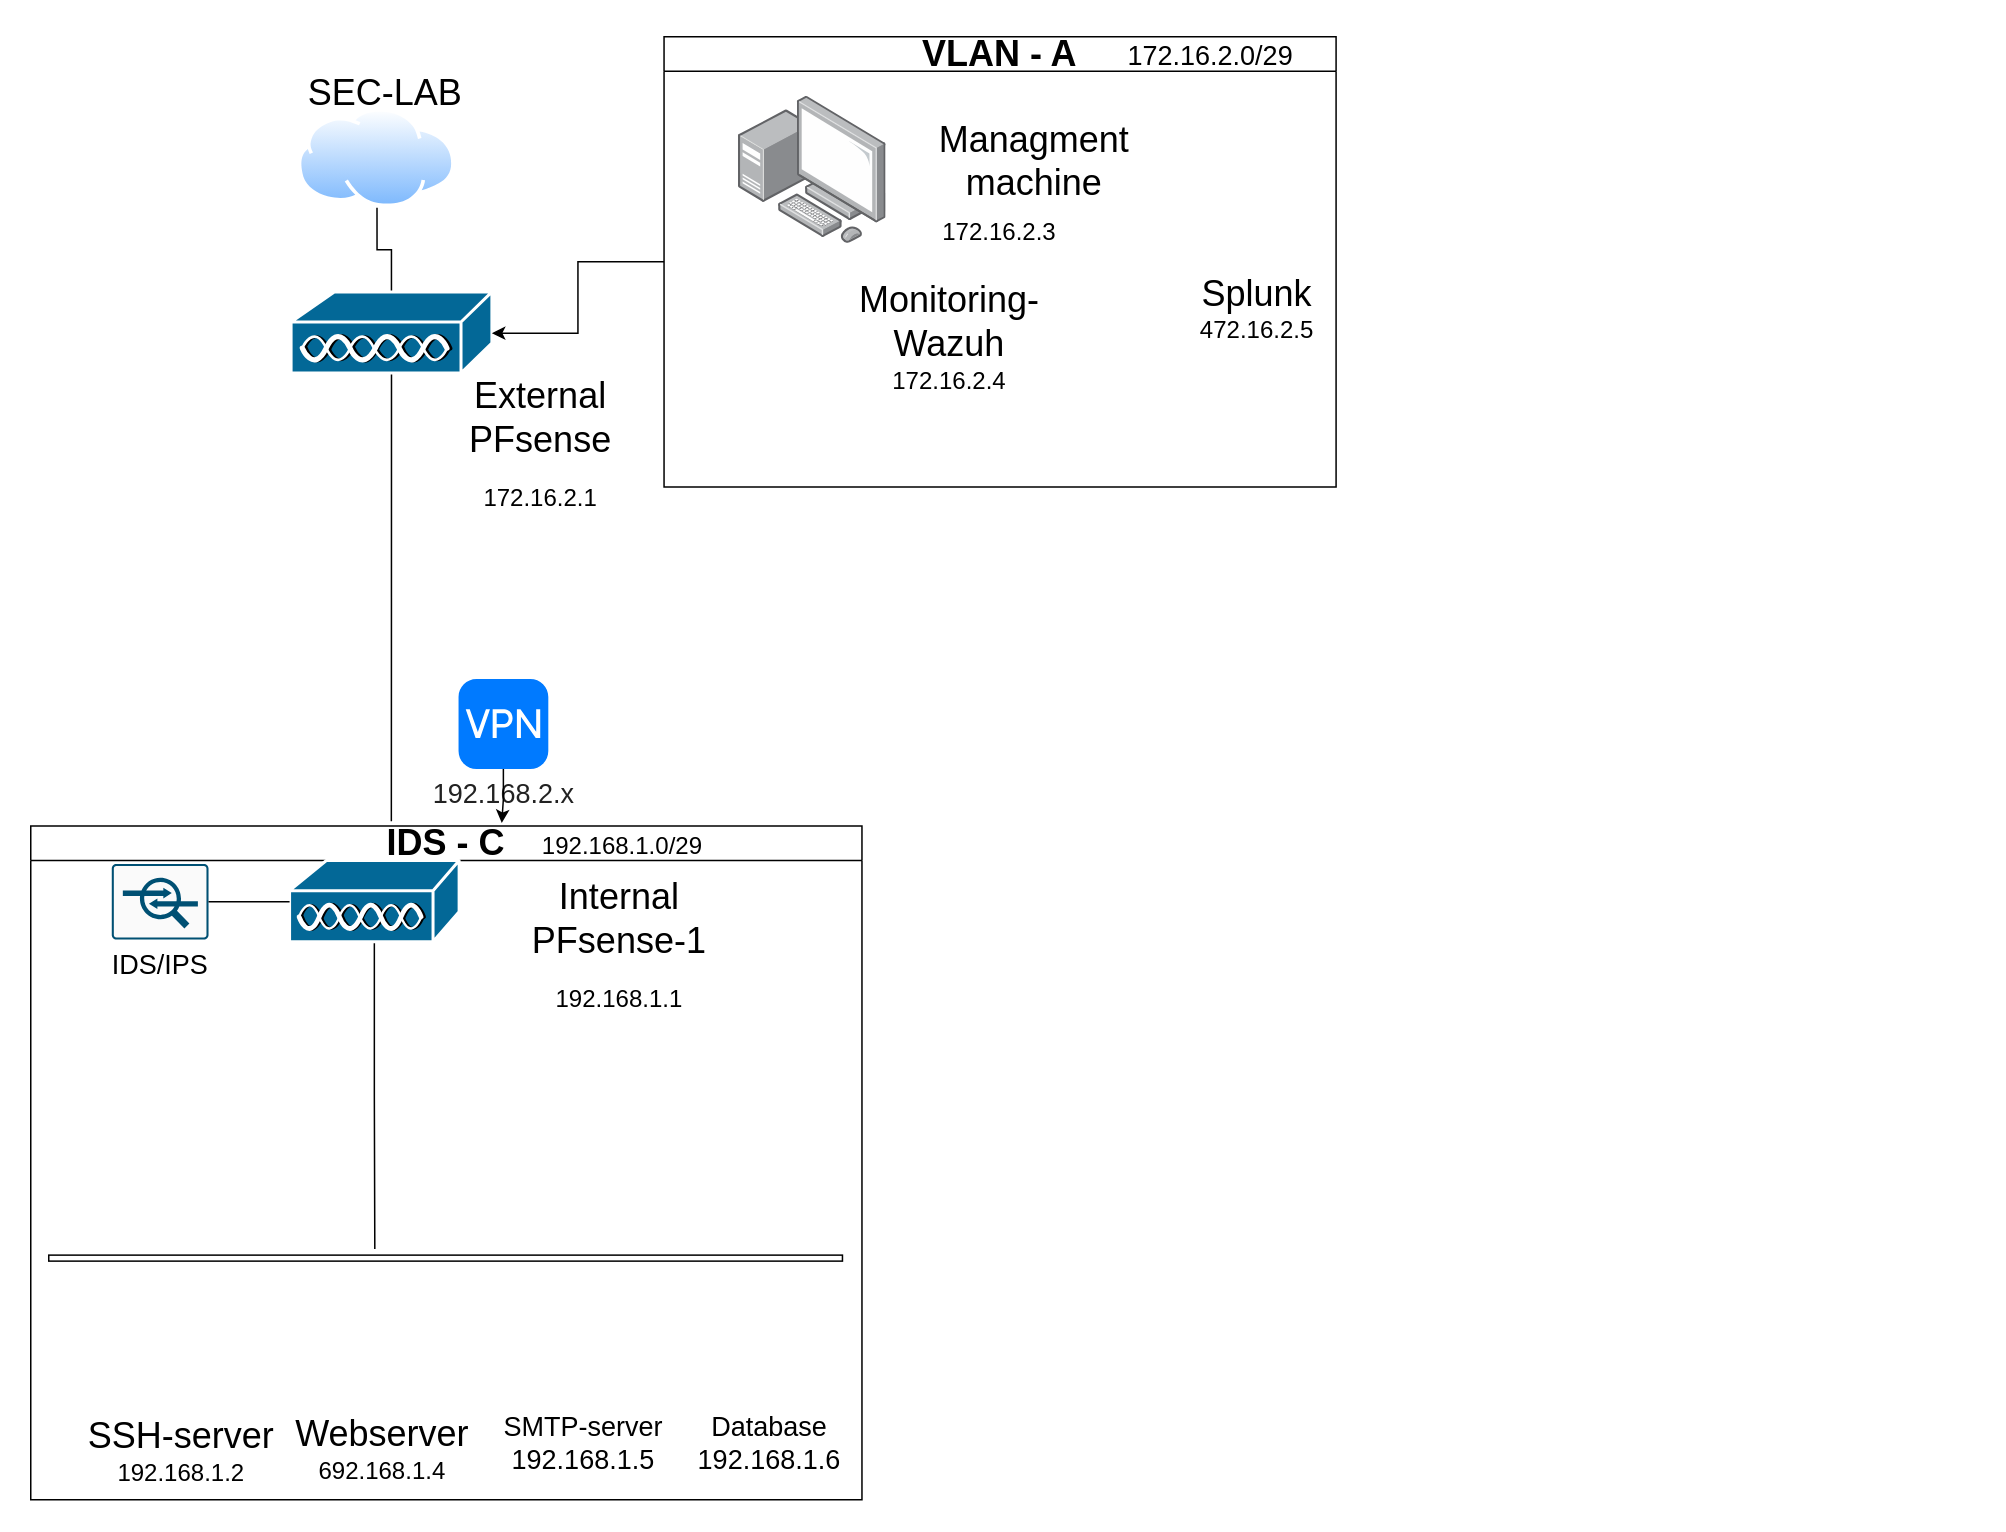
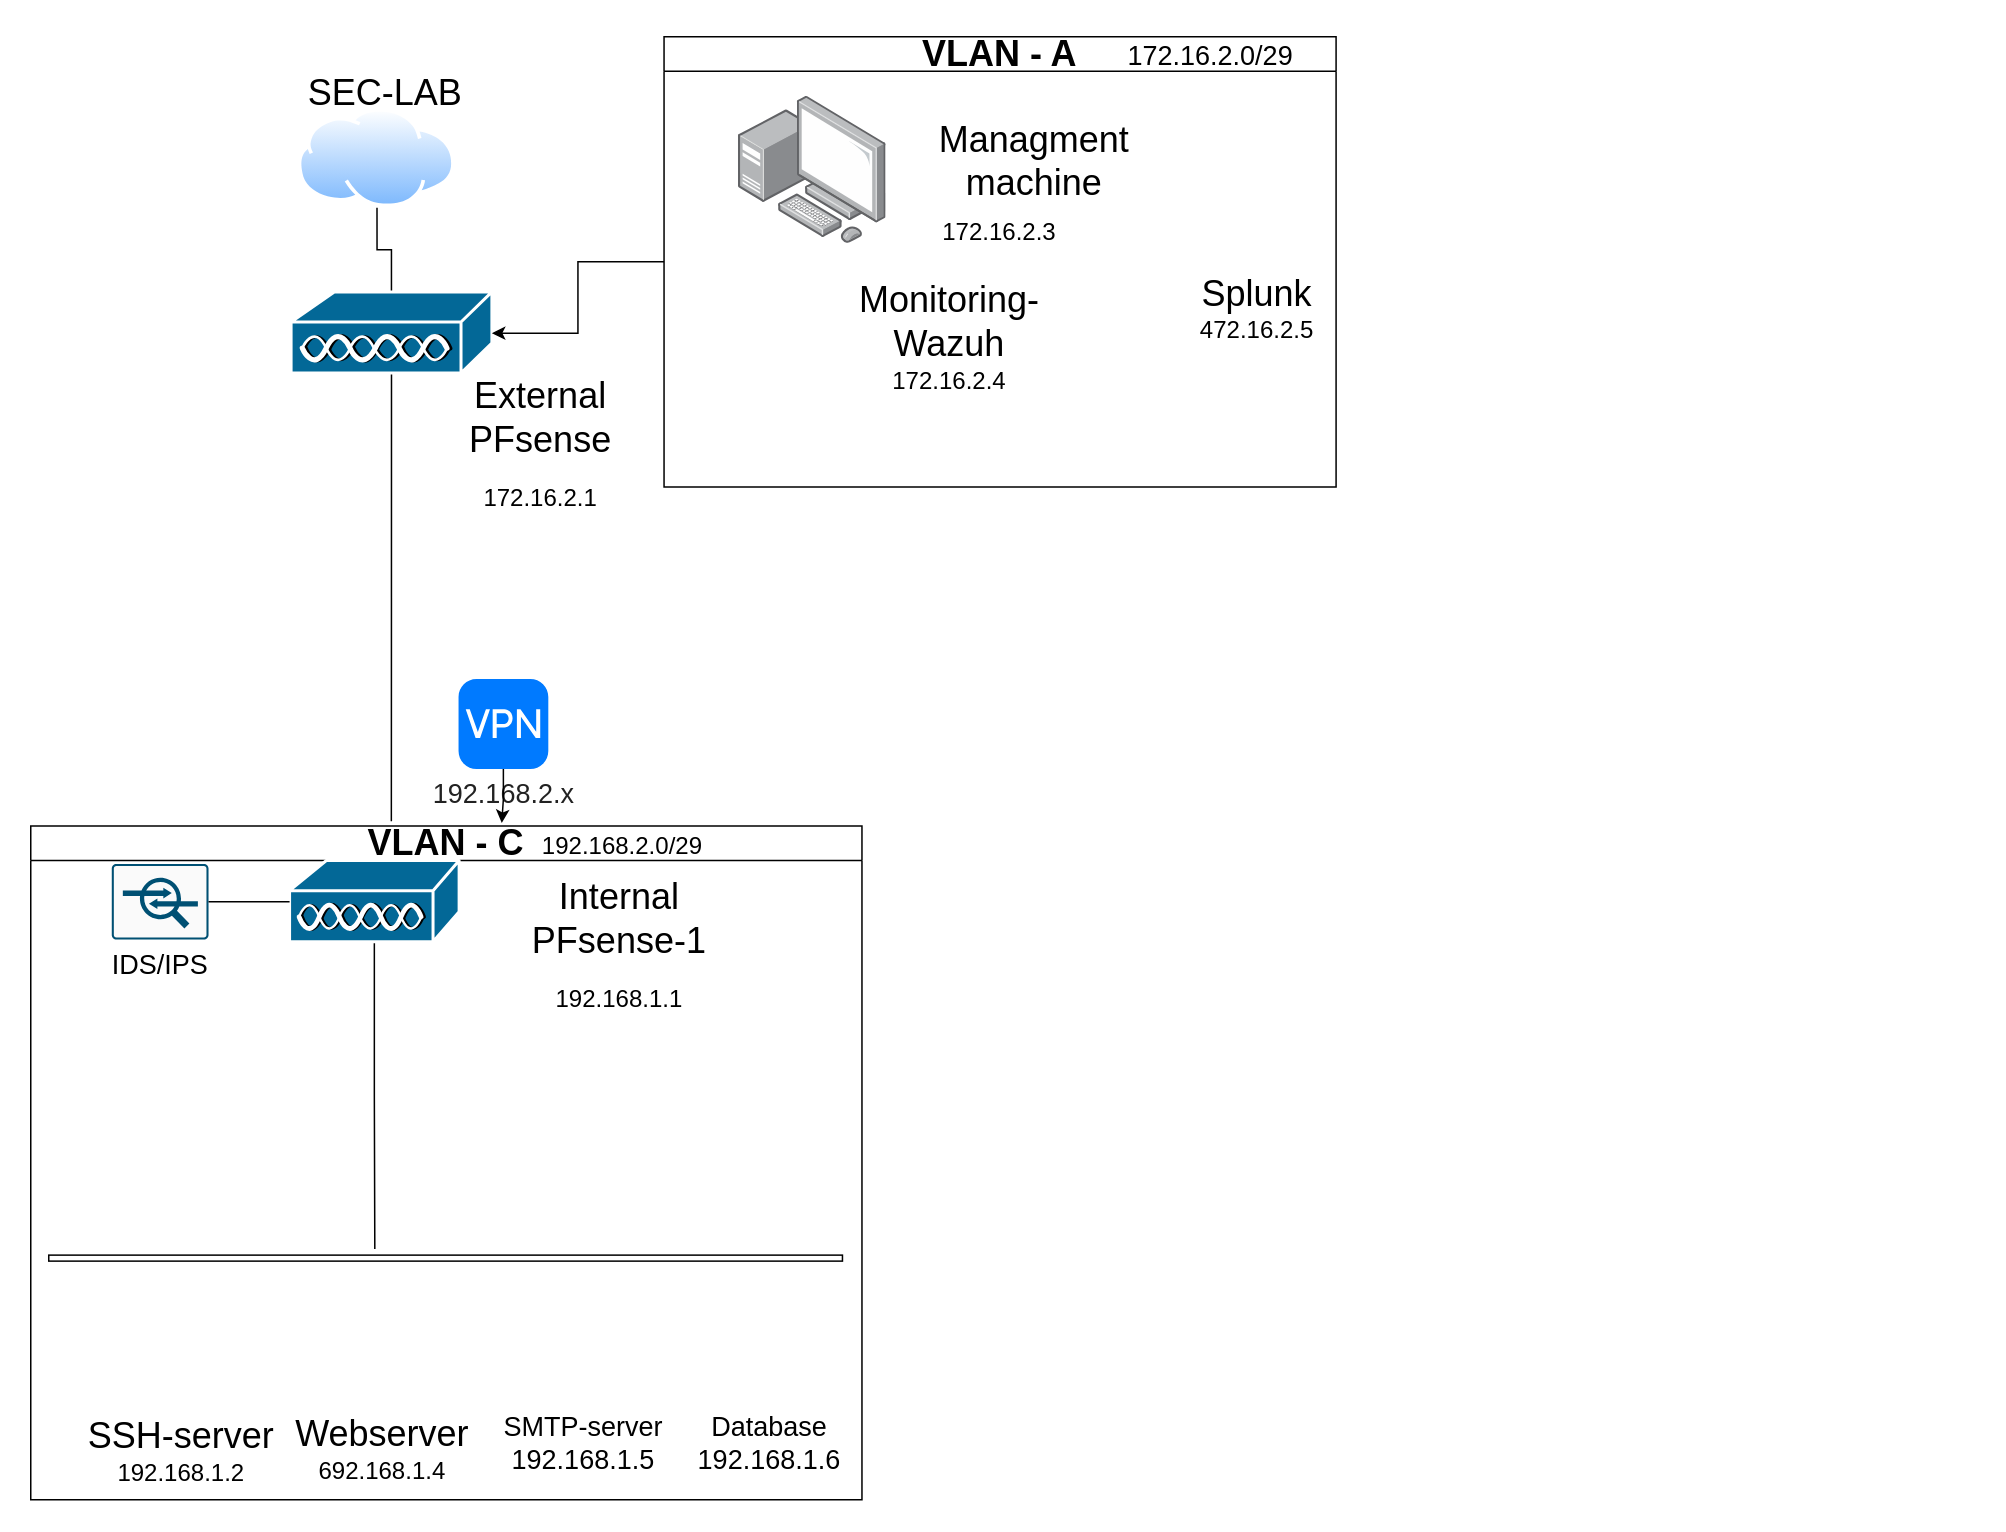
node "IDS - C": label "IDS - C" -> "VLAN - C"
node "192.168.1.0/29": label "192.168.1.0/29" -> "192.168.2.0/29"
